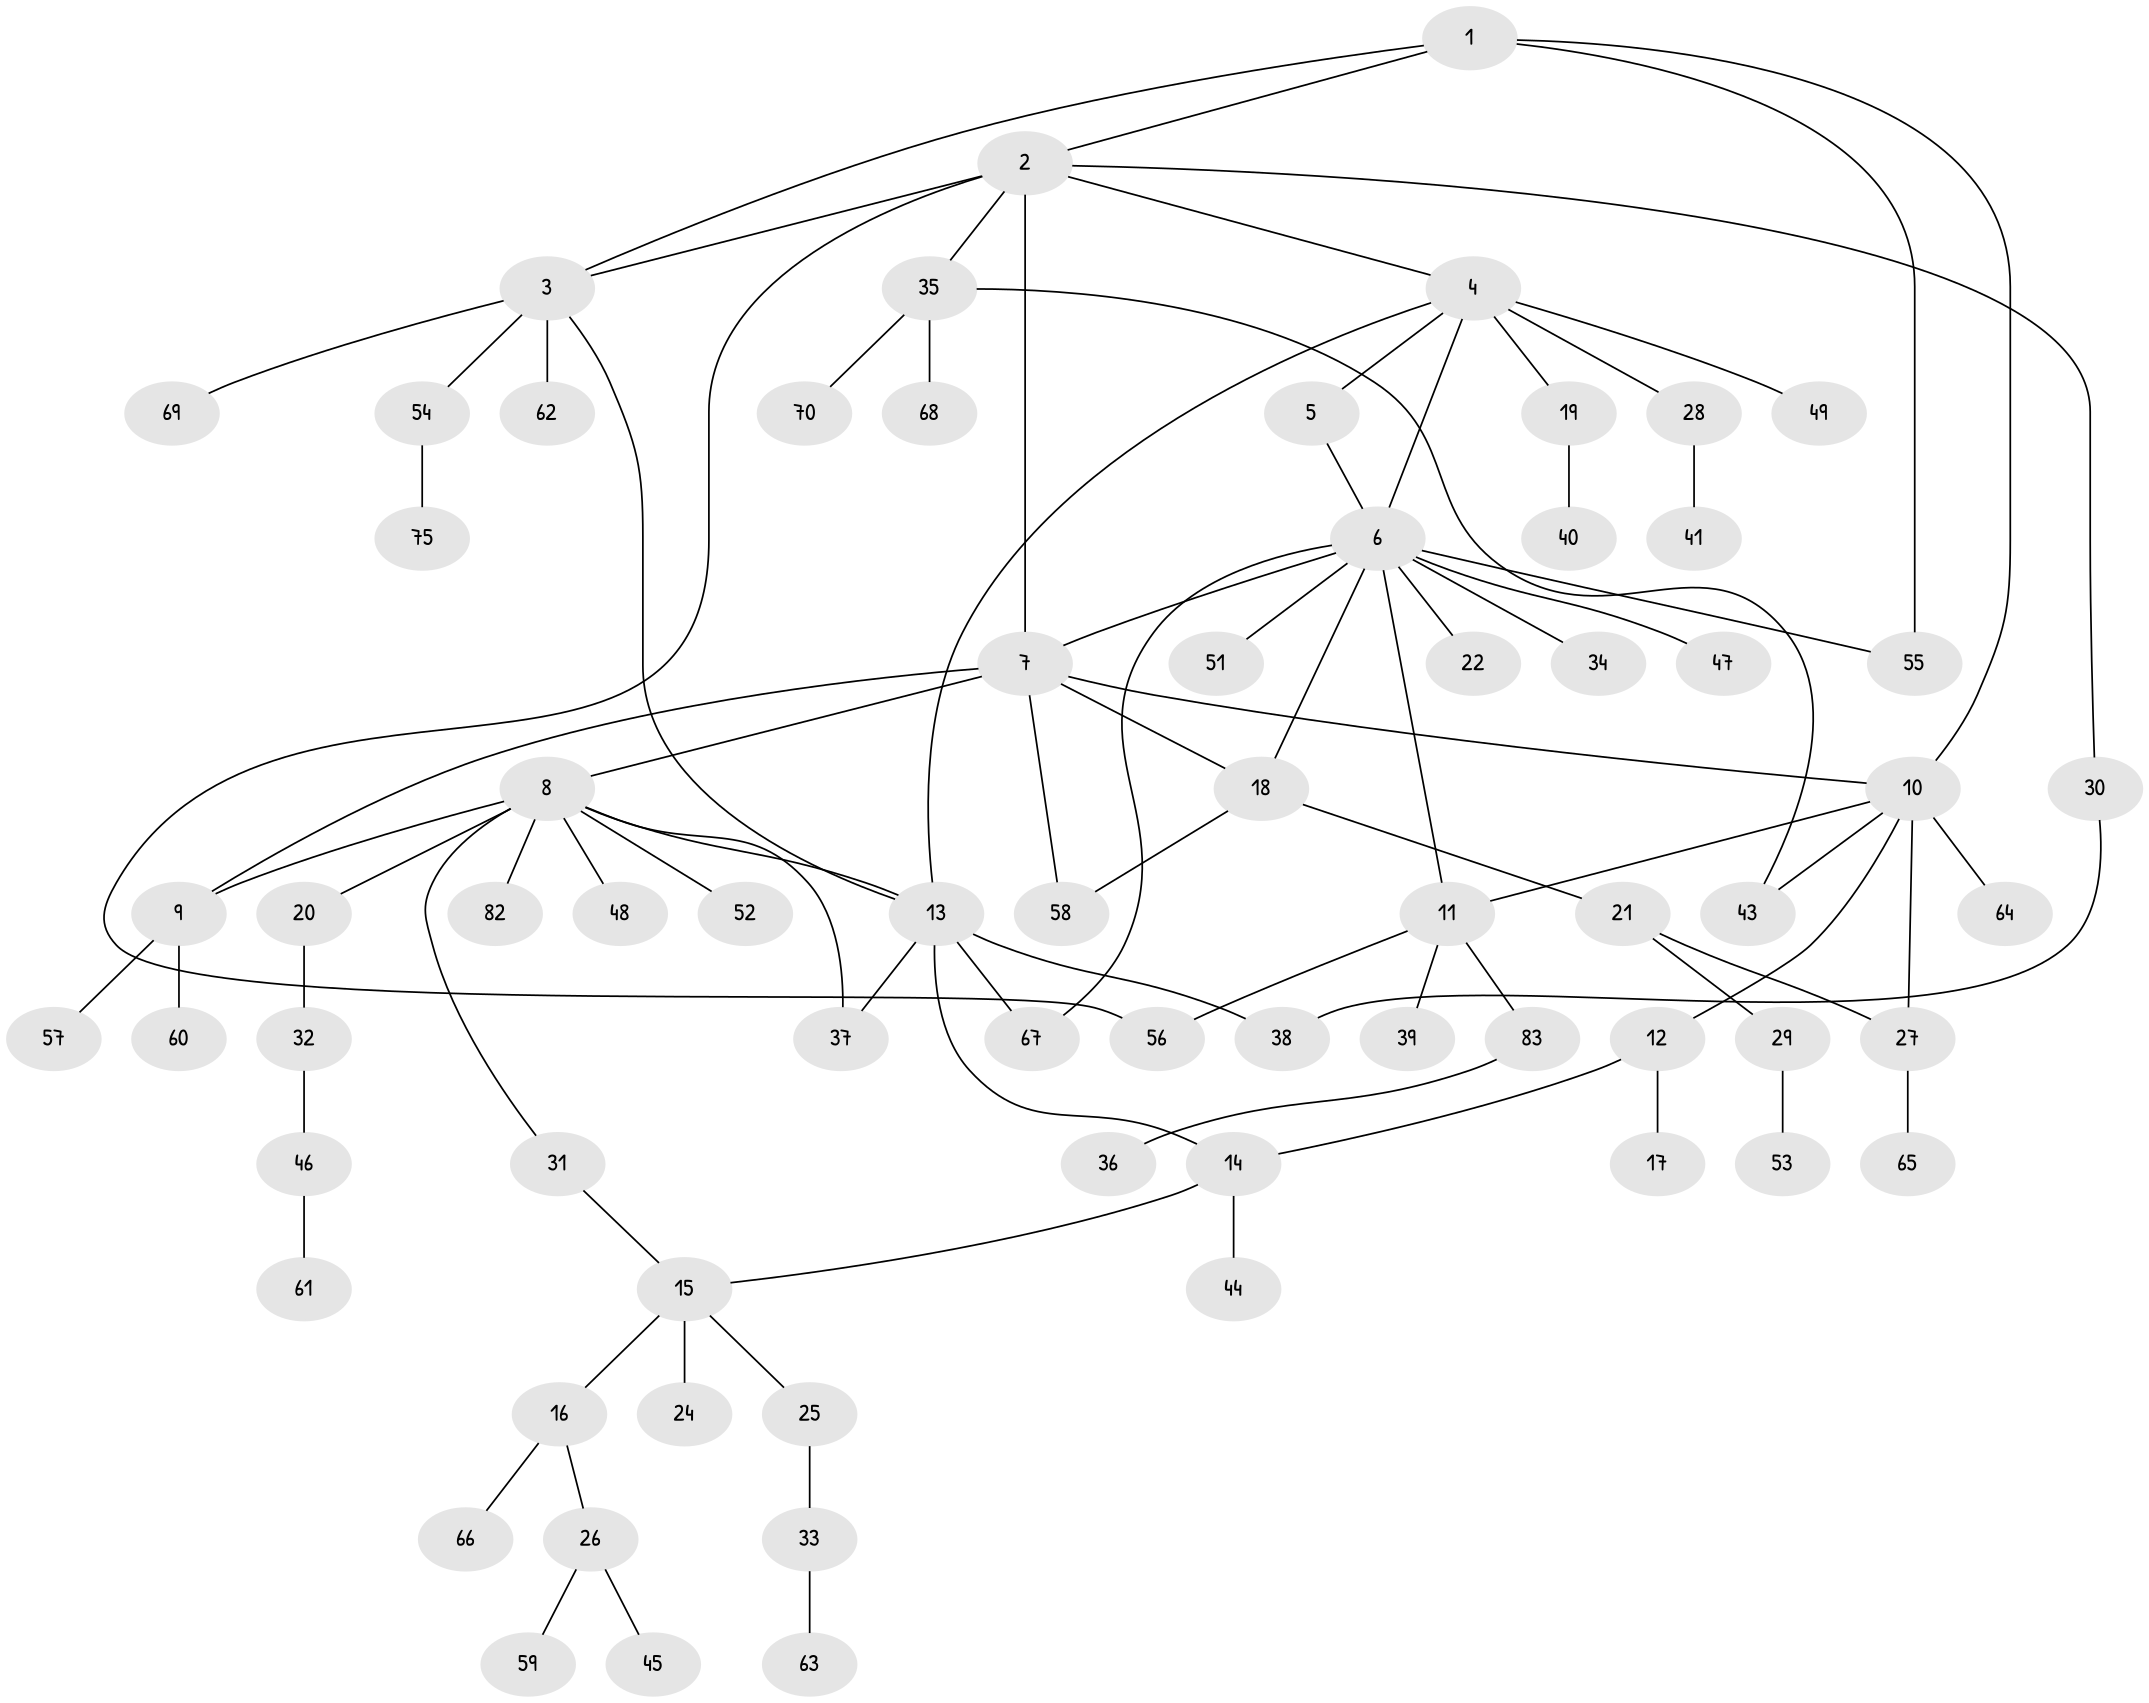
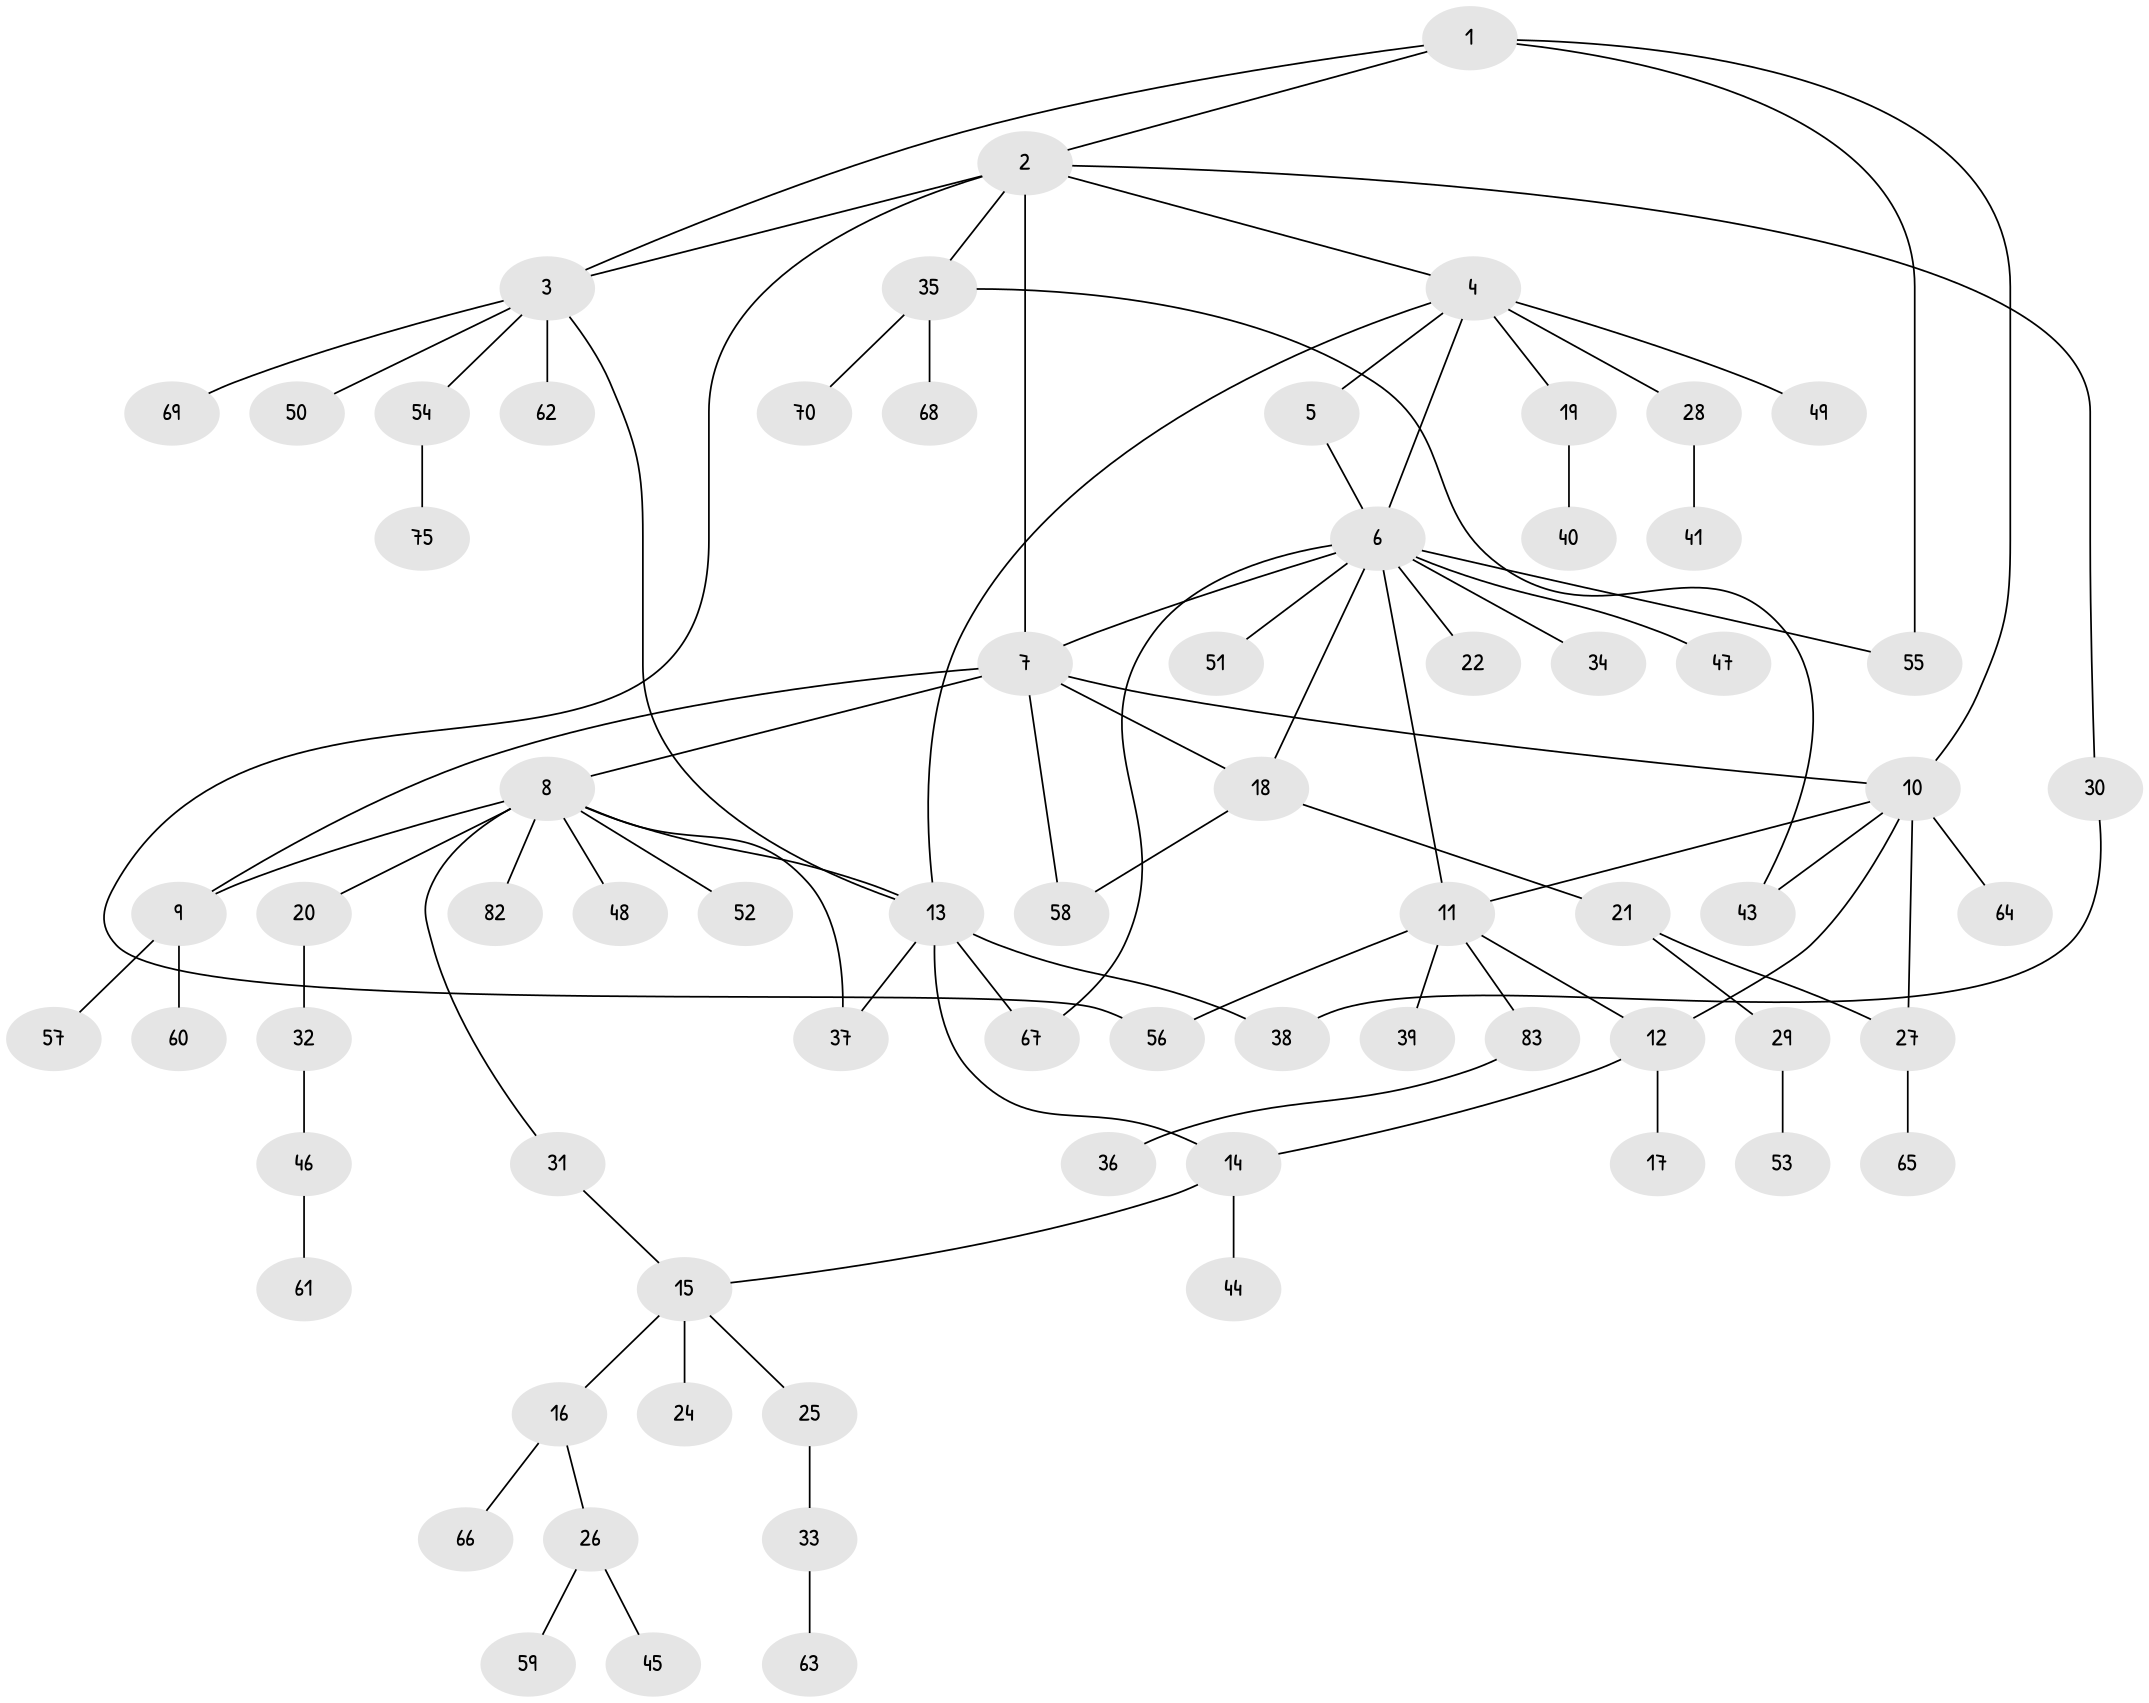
node "50": added
edge "11" -- "12": added
